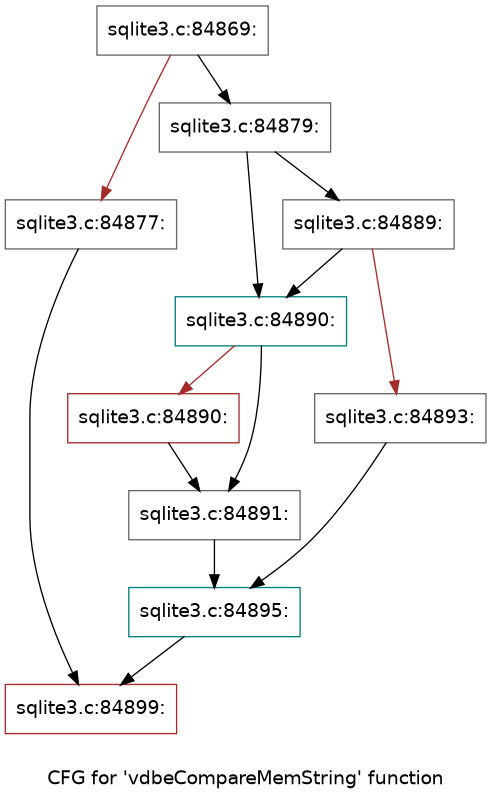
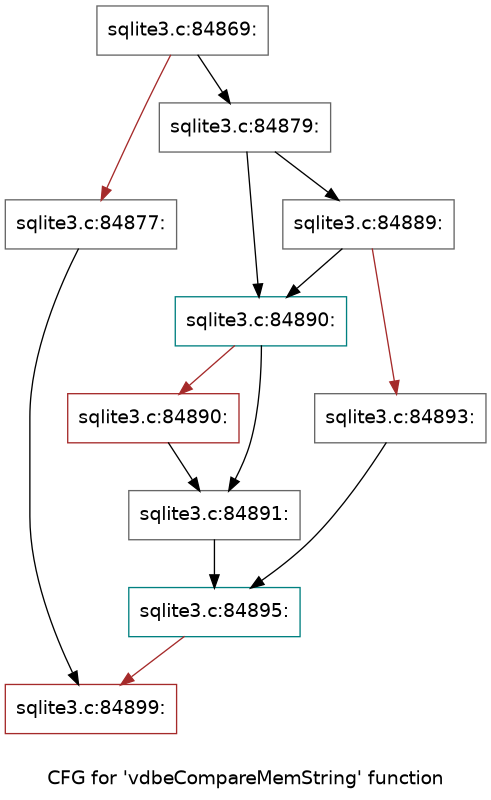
edge "sqlite3.c:84895:" -> "sqlite3.c:84899:": color black -> brown
